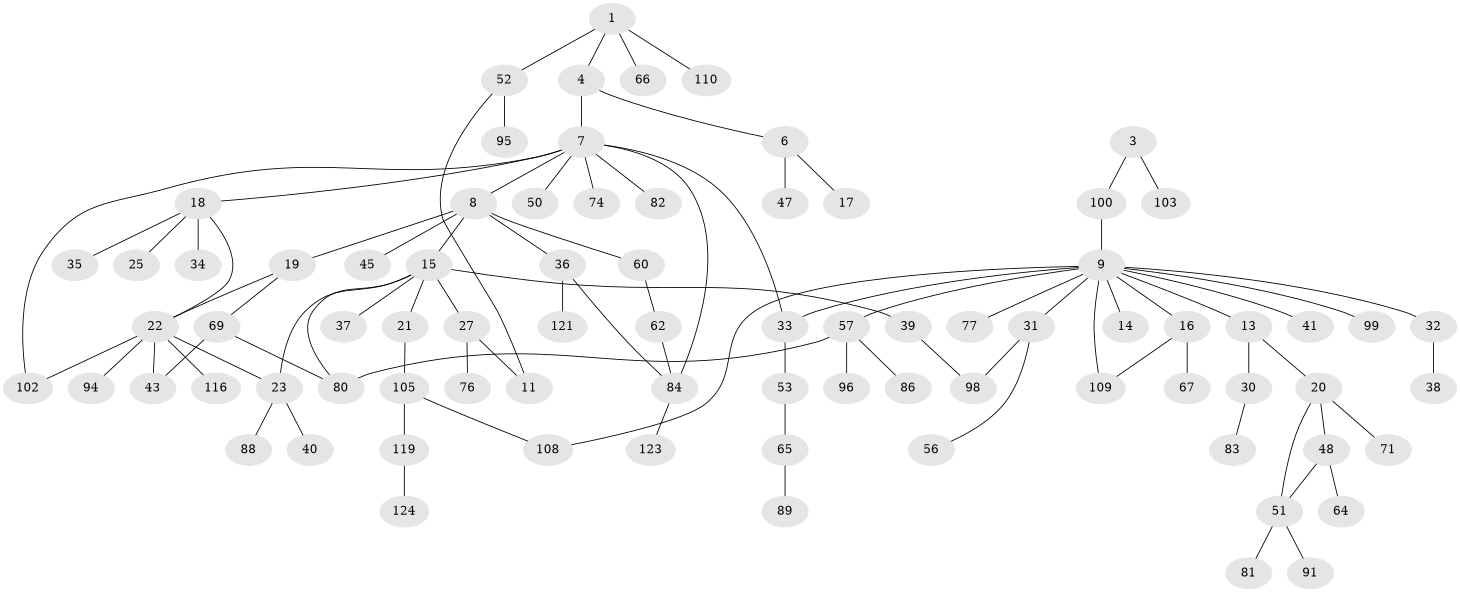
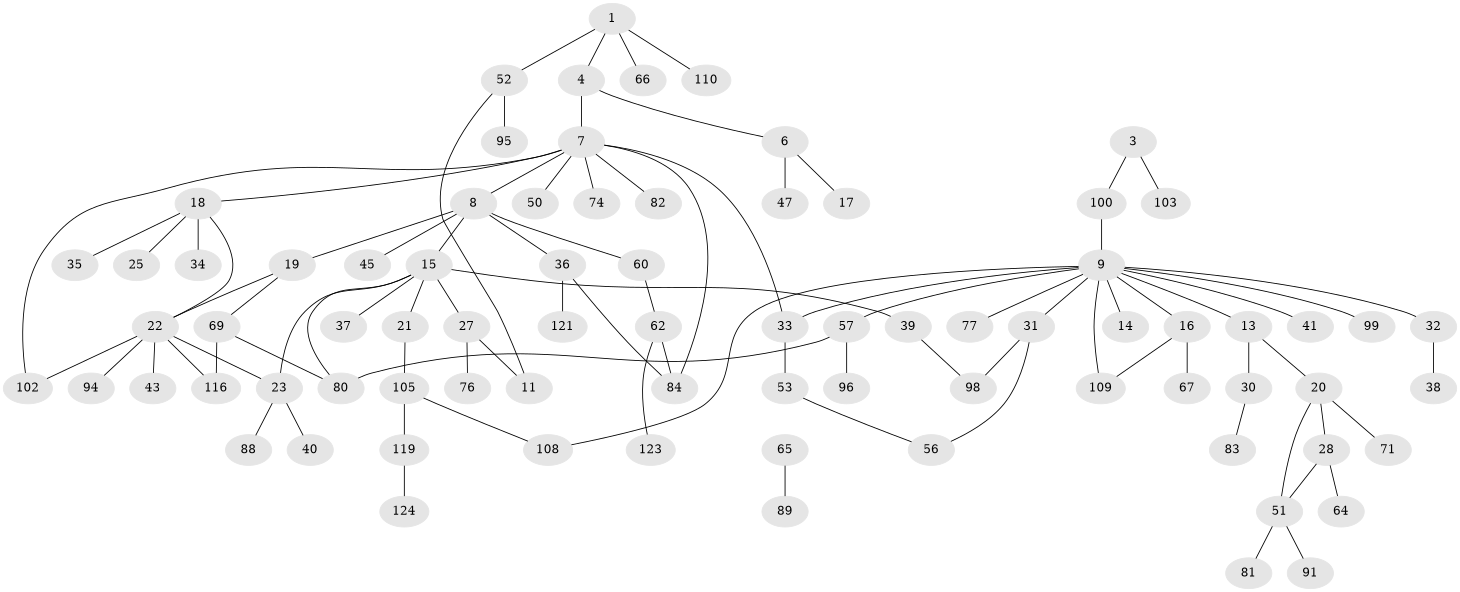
edge "69" -- "43": now "69" -- "116"
node "86": removed
edge "84" -- "123": now "62" -- "123"
edge "53" -- "65": now "53" -- "56"
node "48": label "48" -> "28"
